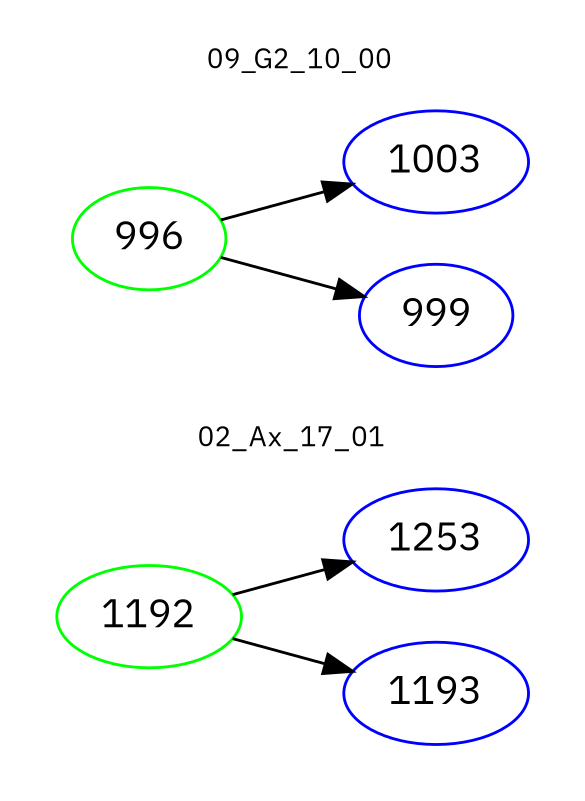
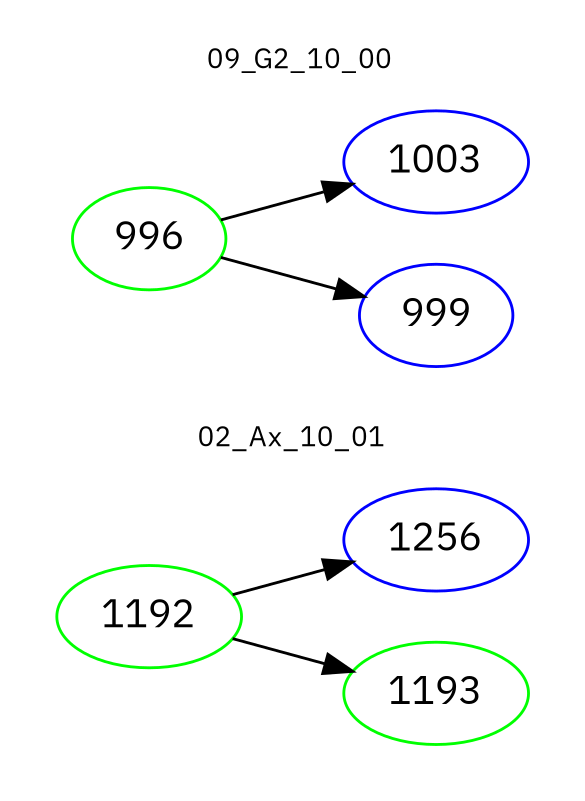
cluster "02_Ax_17_01": label "02_Ax_17_01" -> "02_Ax_10_01"
node "1253": label "1253" -> "1256"
node "1193": color blue -> green
